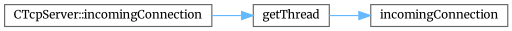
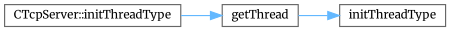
node "CTcpServer::incomingConnection": label "CTcpServer::incomingConnection" -> "CTcpServer::initThreadType"
node "incomingConnection": label "incomingConnection" -> "initThreadType"
